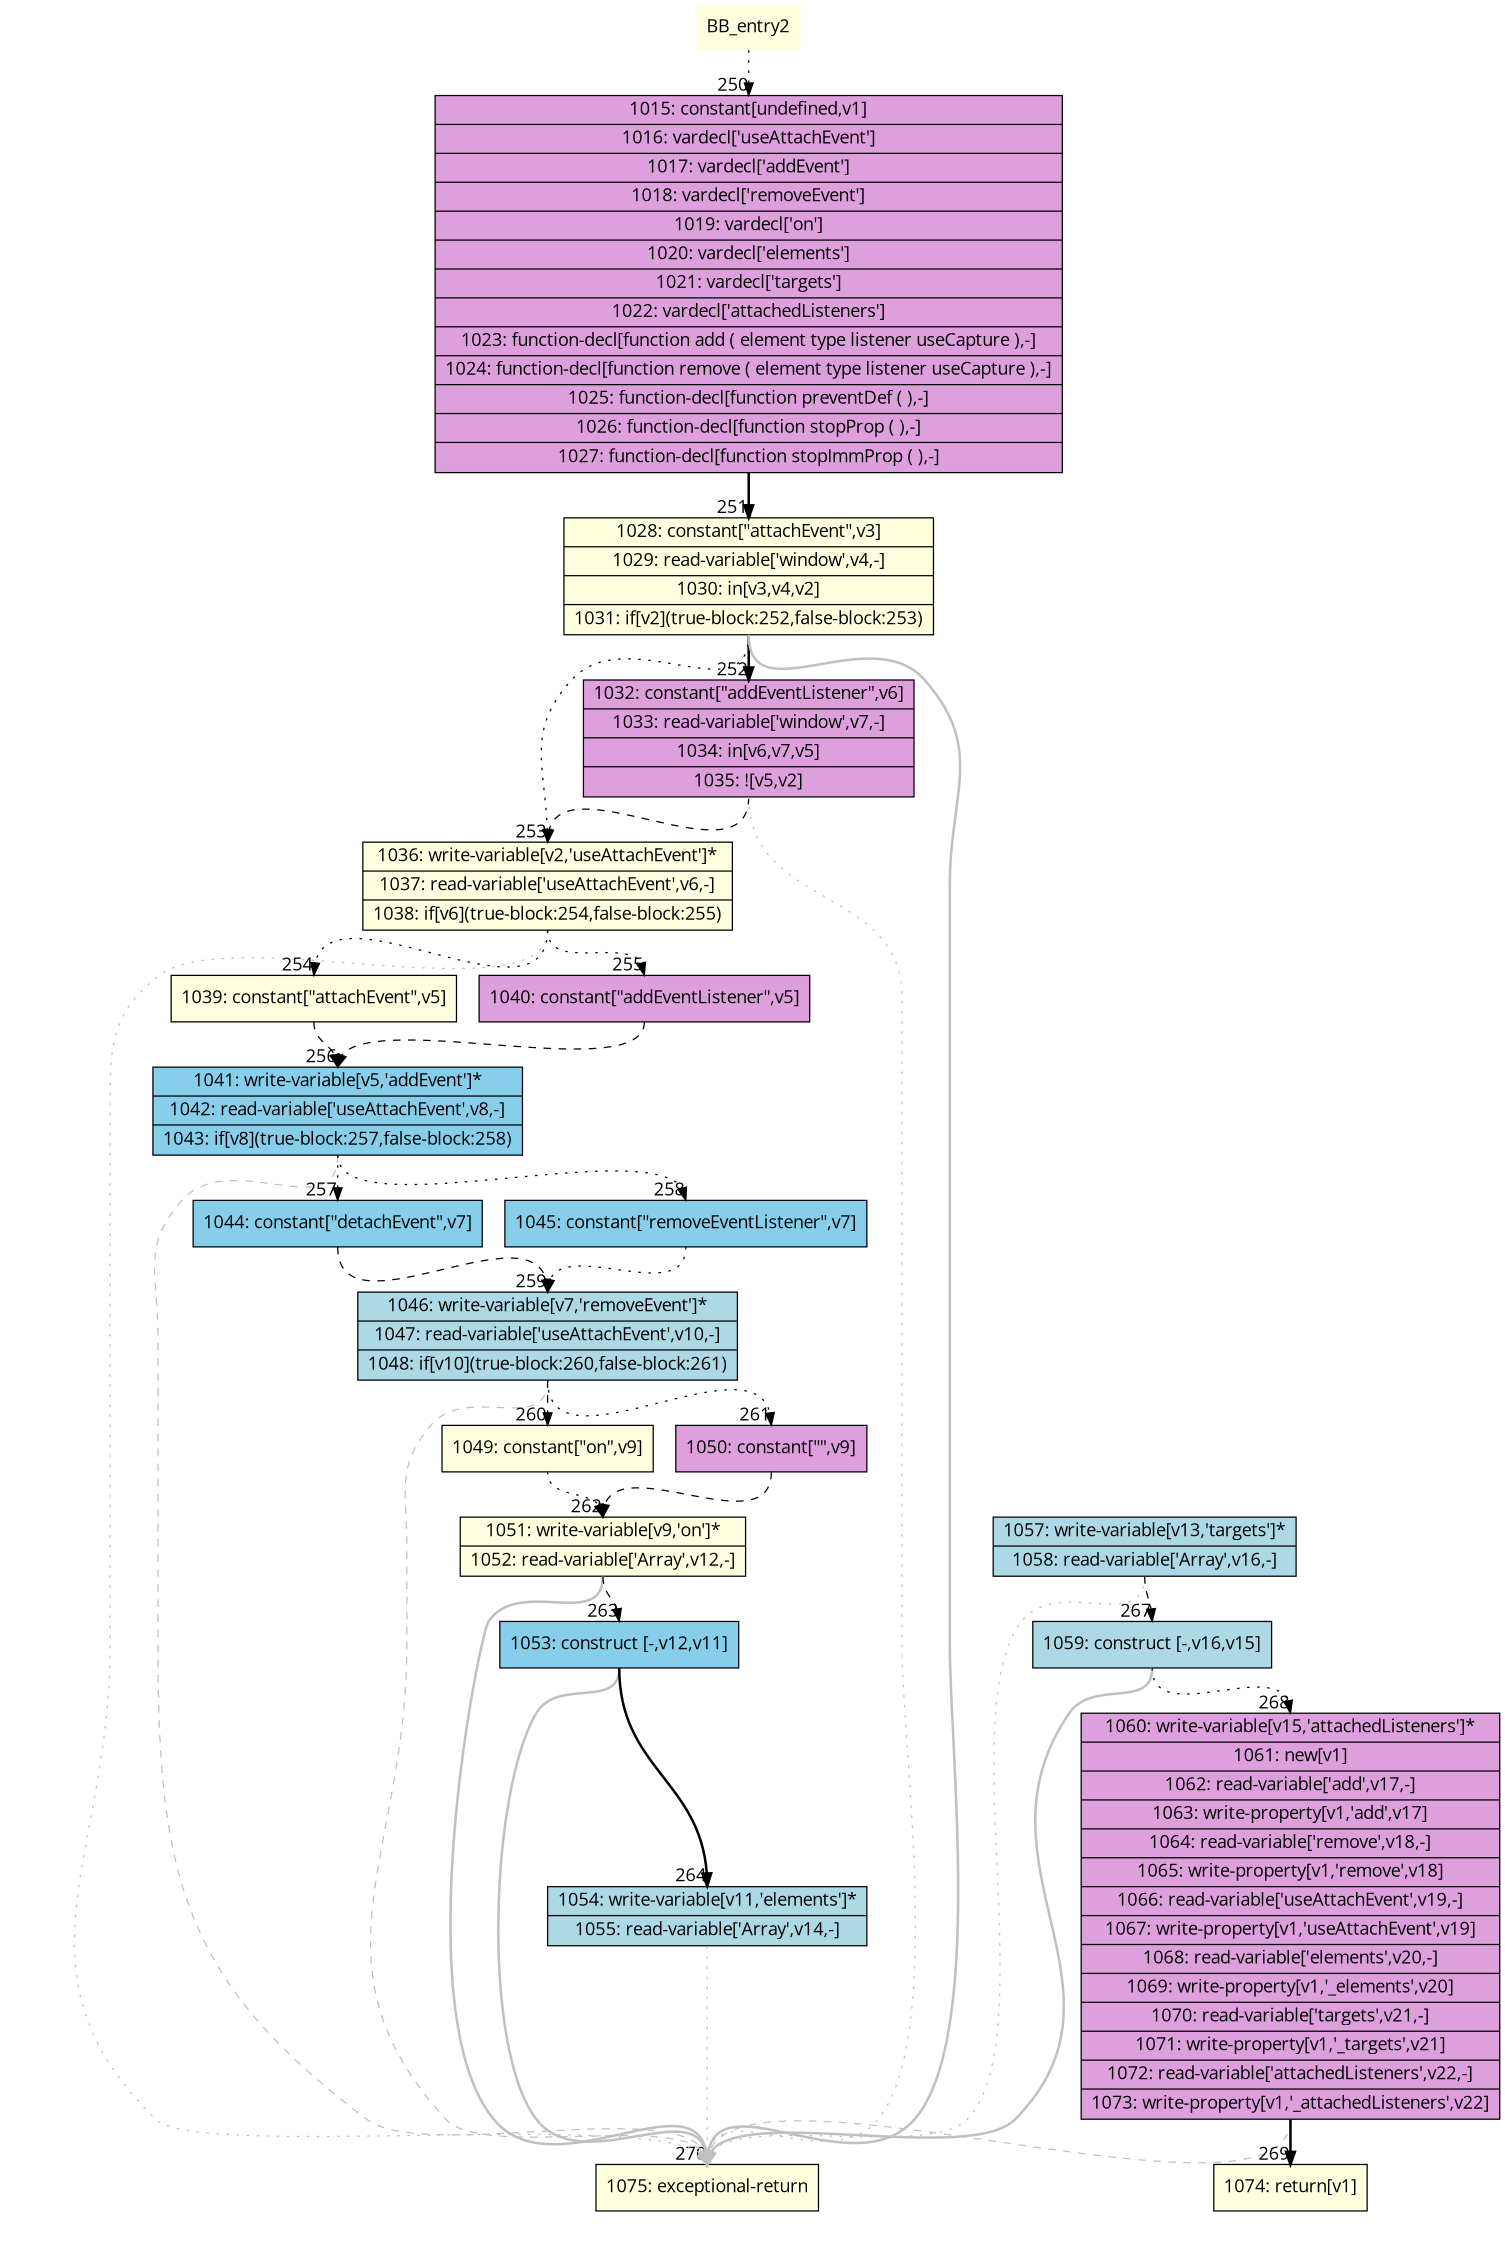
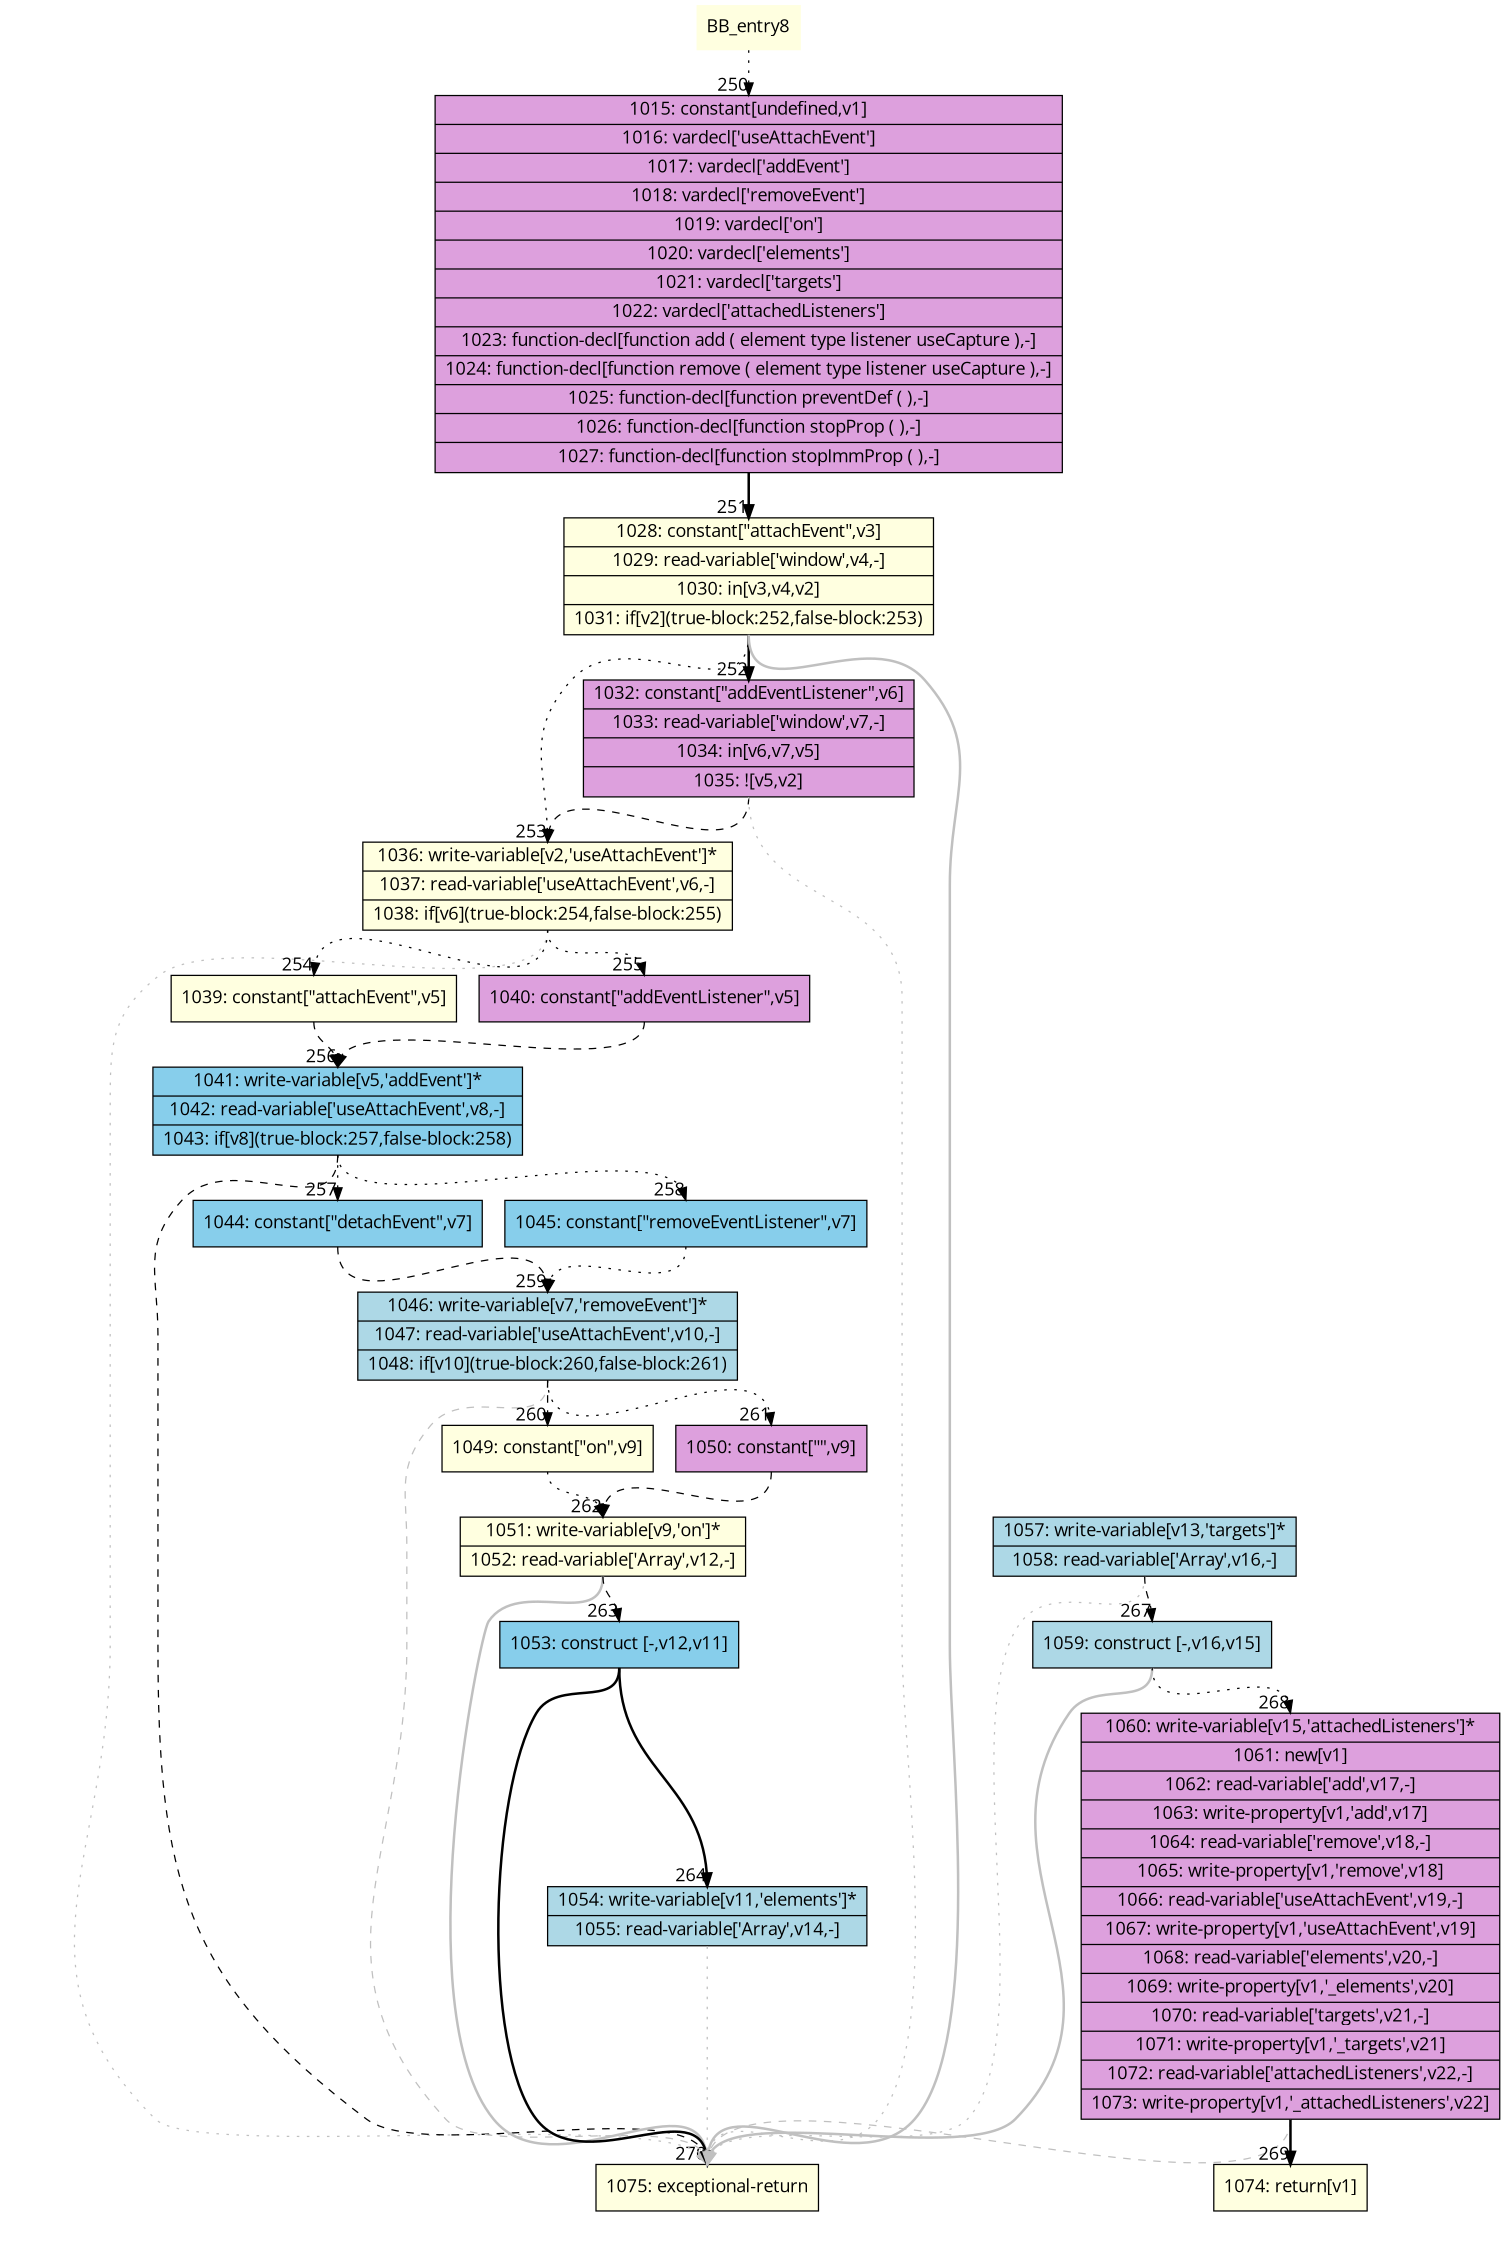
node "BB_entry2": label "BB_entry2" -> "BB_entry8"
edge "1041: write-variable[v5,'addEvent']*" -> "1075: exceptional-return": color gray -> black
edge "1053: construct [-,v12,v11]" -> "1075: exceptional-return": color gray -> black
